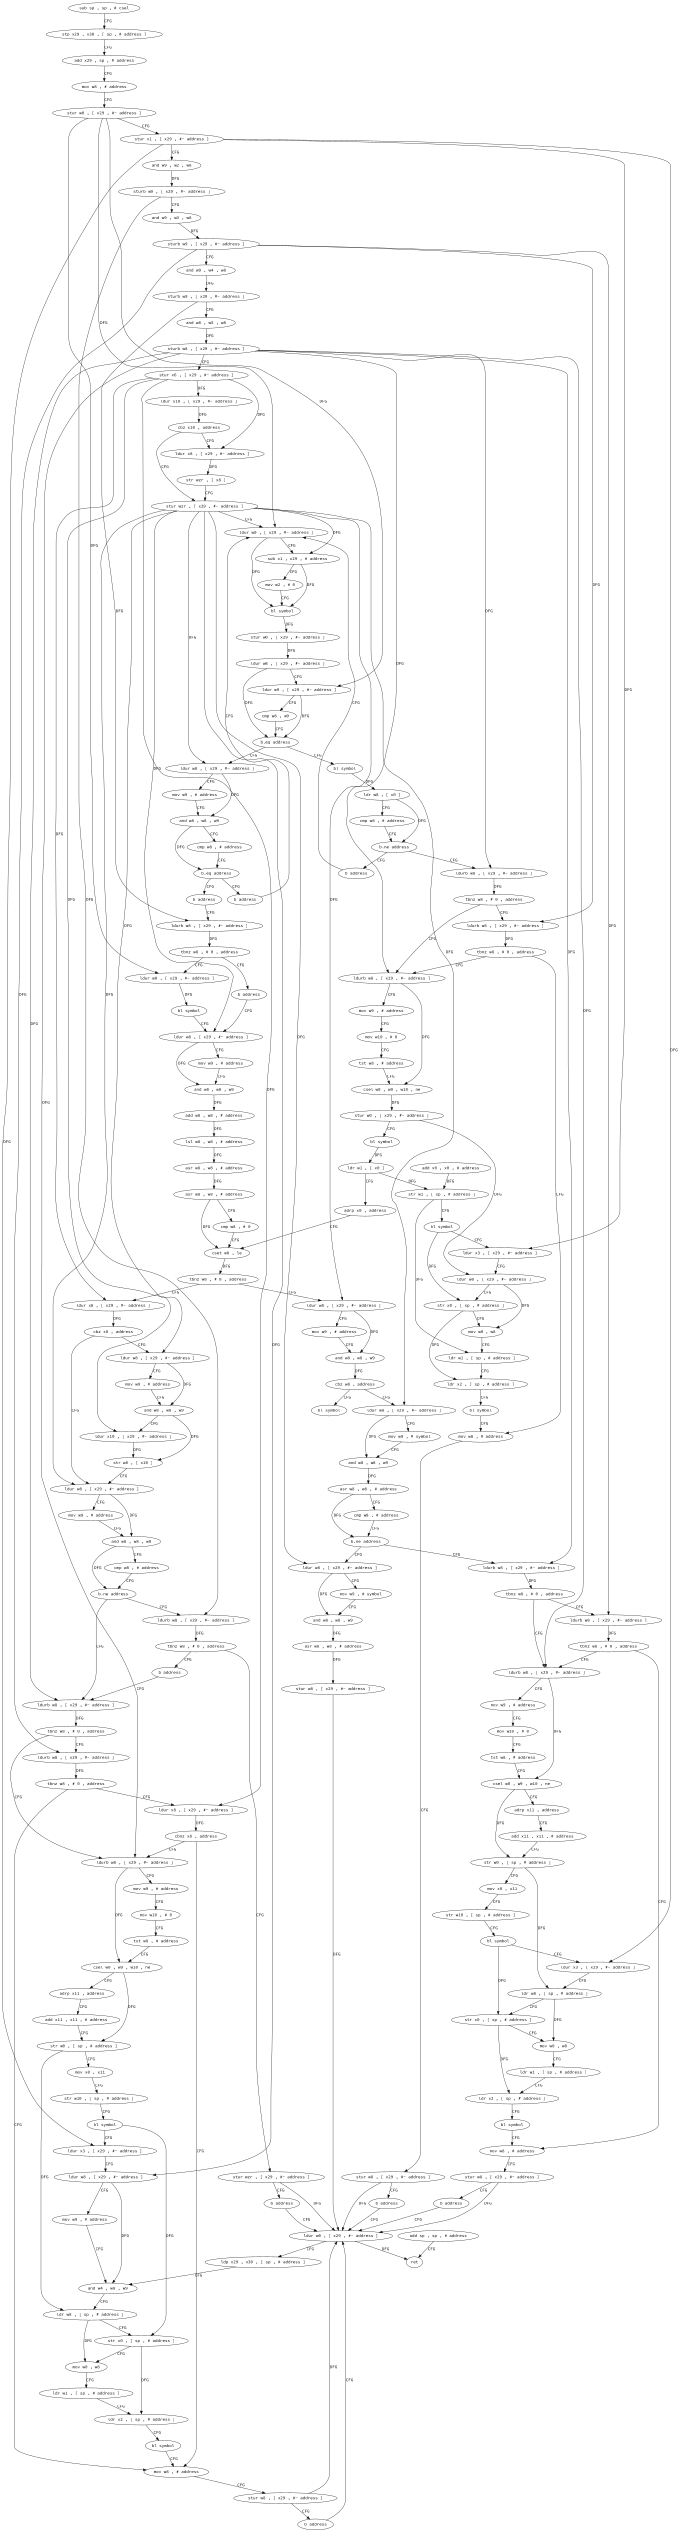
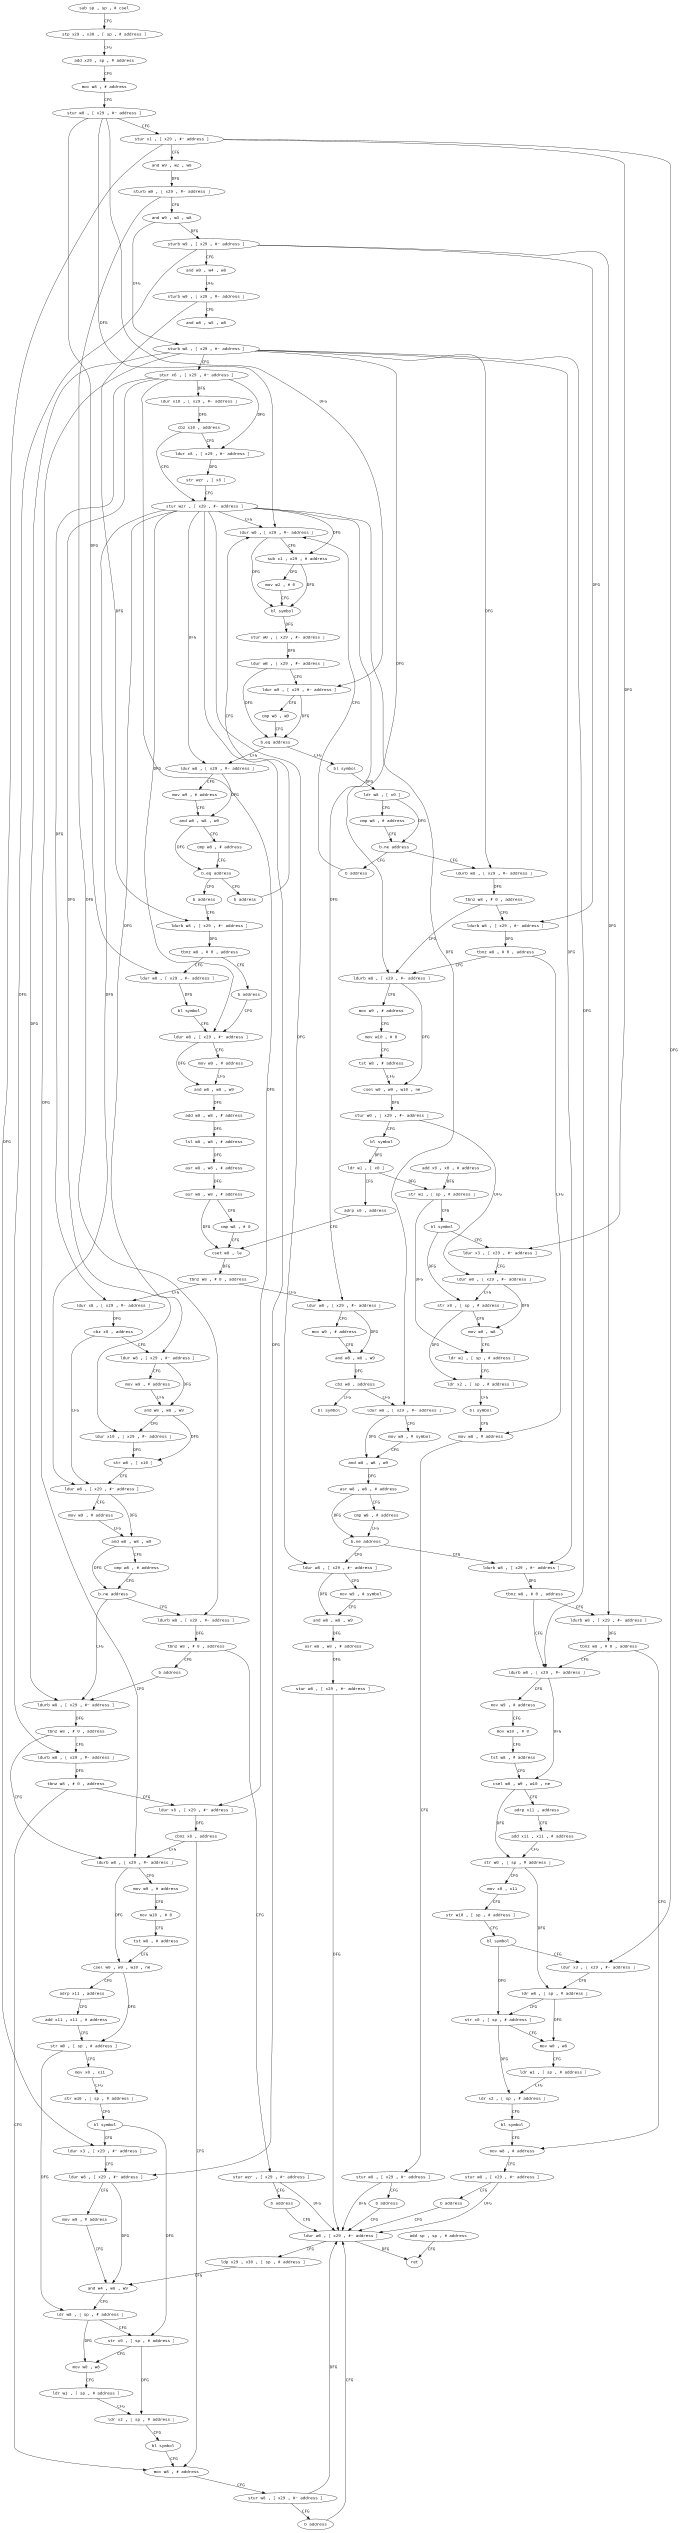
edge "and w8 , w5 , w8" -> "sturb w8 , [ x29 , #- address ]": now "and w9 , w3 , w8" -> "sturb w8 , [ x29 , #- address ]"
